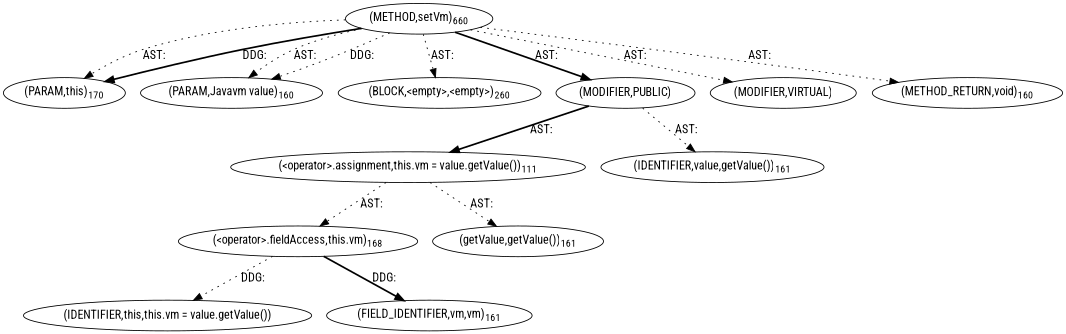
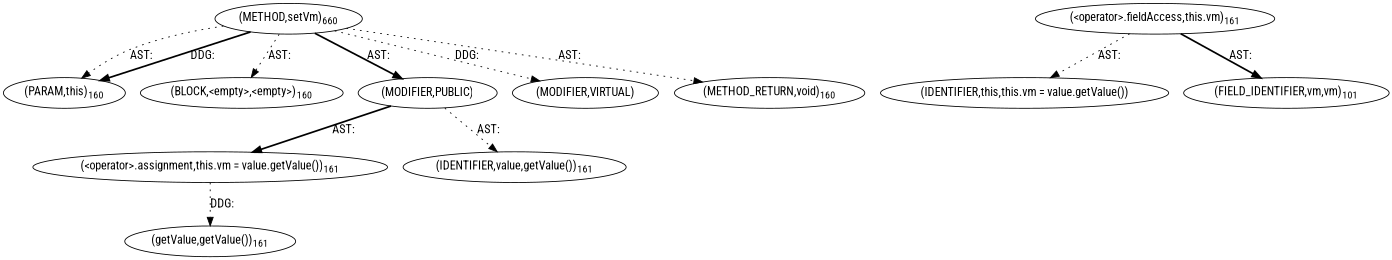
edge "(METHOD,setVm)" -> "(MODIFIER,VIRTUAL)": label "AST: " -> "DDG: "
node "(PARAM,this)": text "170" -> "160"
node "(BLOCK,<empty>,<empty>)": text "260" -> "160"
node "(PARAM,Javavm value)": removed
node "(<operator>.assignment,this.vm = value.getValue())": text "111" -> "161"
edge "(<operator>.assignment,this.vm = value.getValue())" -> "(<operator>.fieldAccess,this.vm)": removed, label "AST:"
edge "(<operator>.assignment,this.vm = value.getValue())" -> "(getValue,getValue())": label "AST: " -> "DDG: "
node "(<operator>.fieldAccess,this.vm)": text "168" -> "161"
edge "(<operator>.fieldAccess,this.vm)" -> "(IDENTIFIER,this,this.vm = value.getValue())": label "DDG: " -> "AST: "
edge "(<operator>.fieldAccess,this.vm)" -> "(FIELD_IDENTIFIER,vm,vm)": label "DDG: " -> "AST: "
node "(FIELD_IDENTIFIER,vm,vm)": text "161" -> "101"
